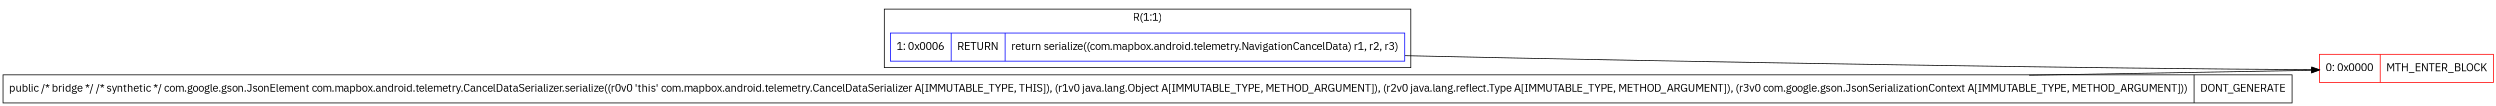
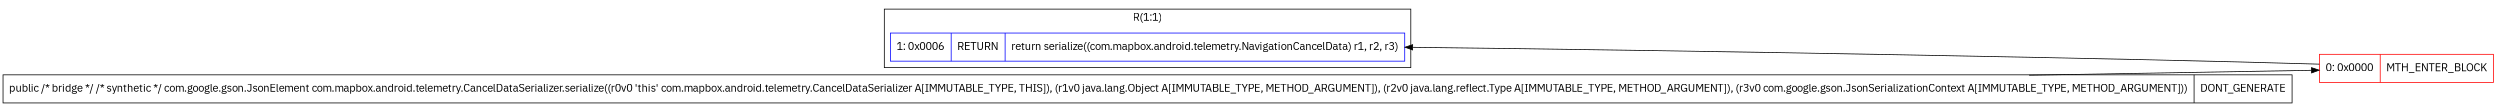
edge "1: 0x0006" -> "0: 0x0000": reversed
